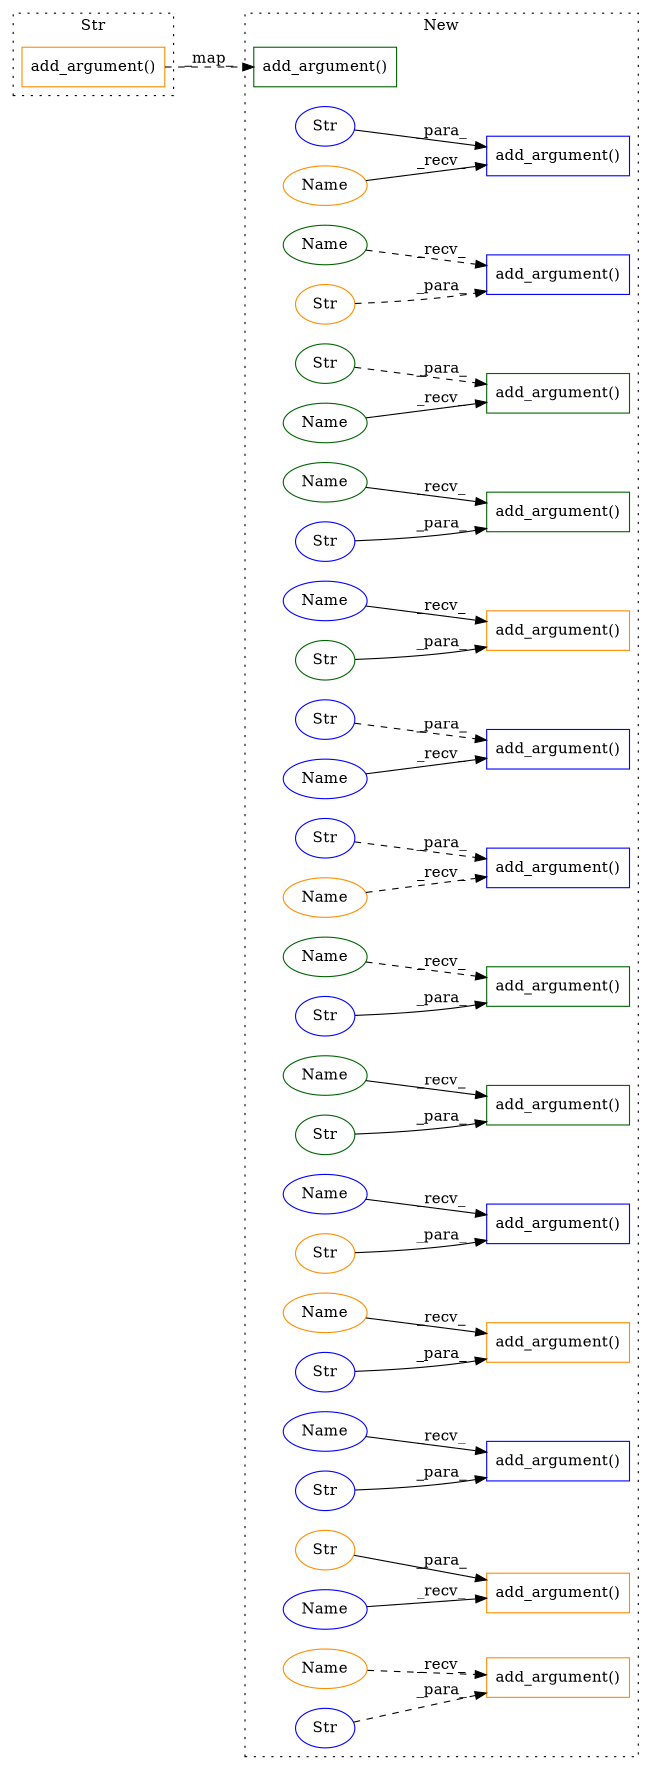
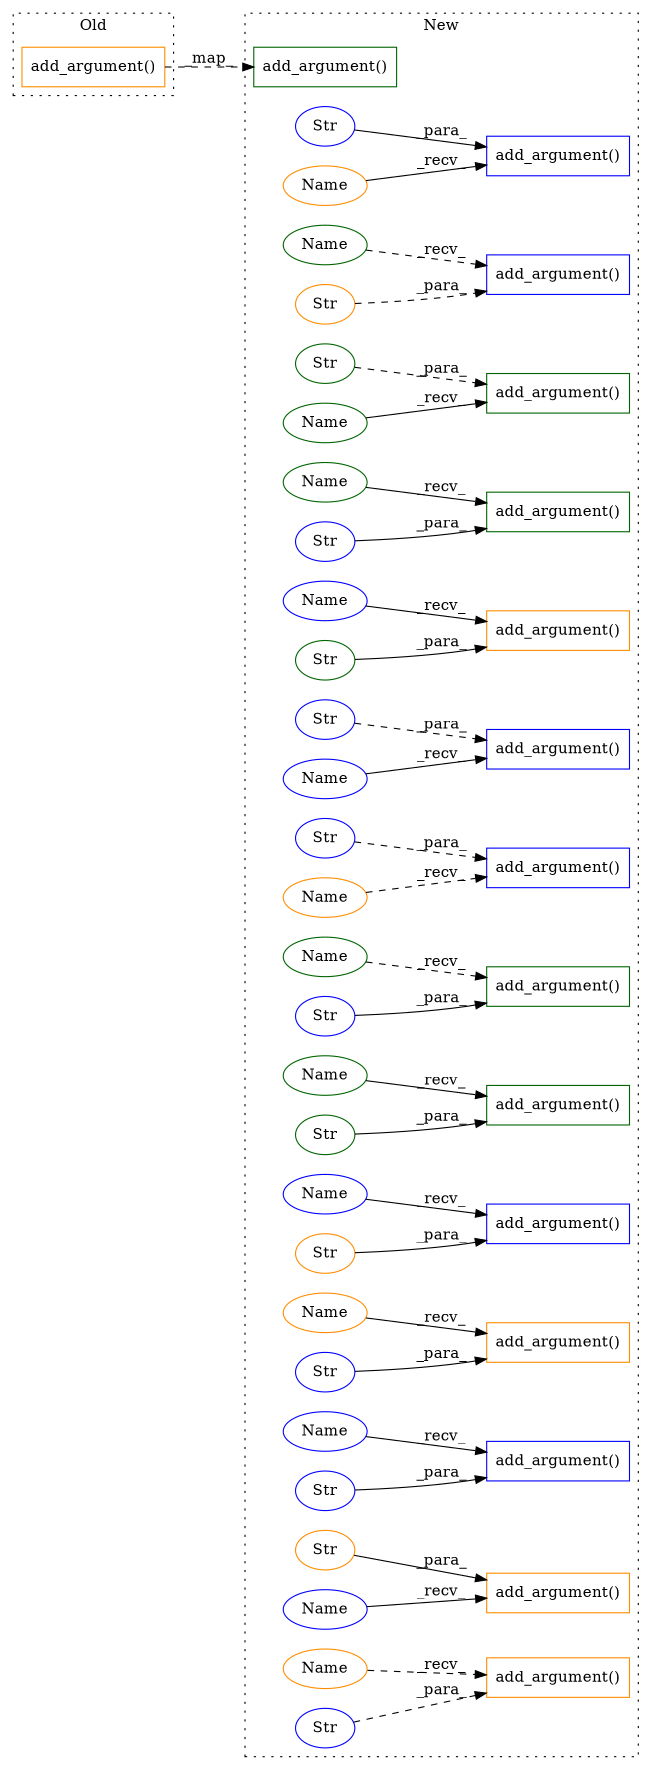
cluster "Str": label "Str" -> "Old"
